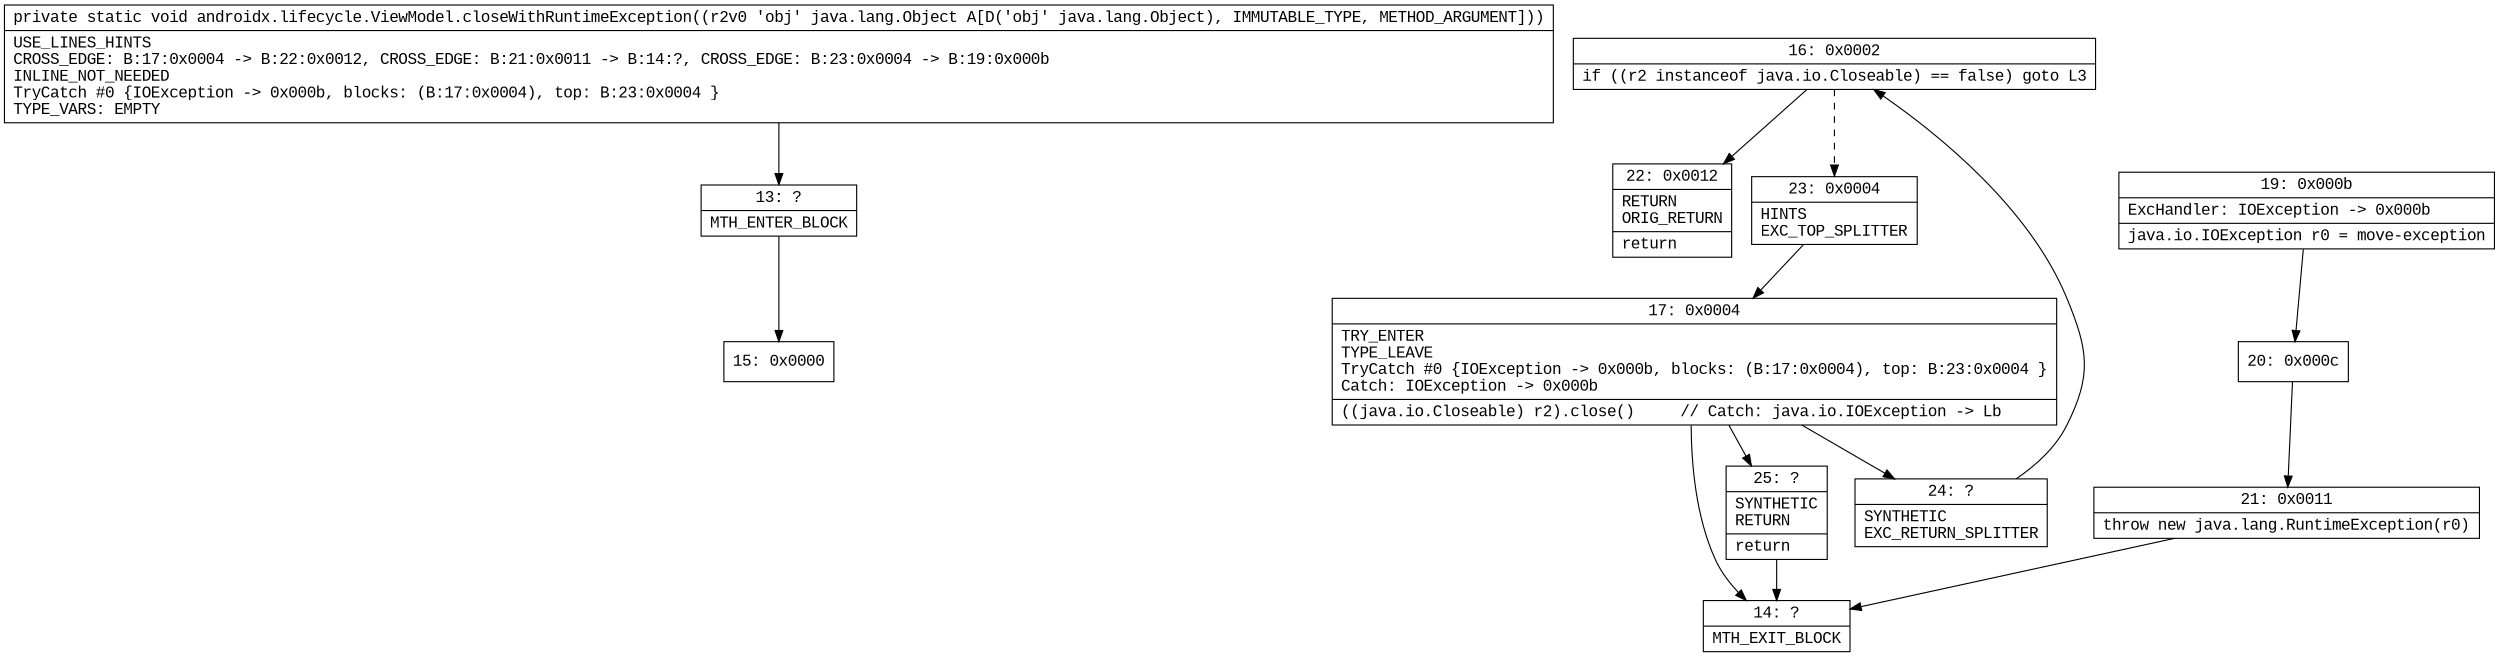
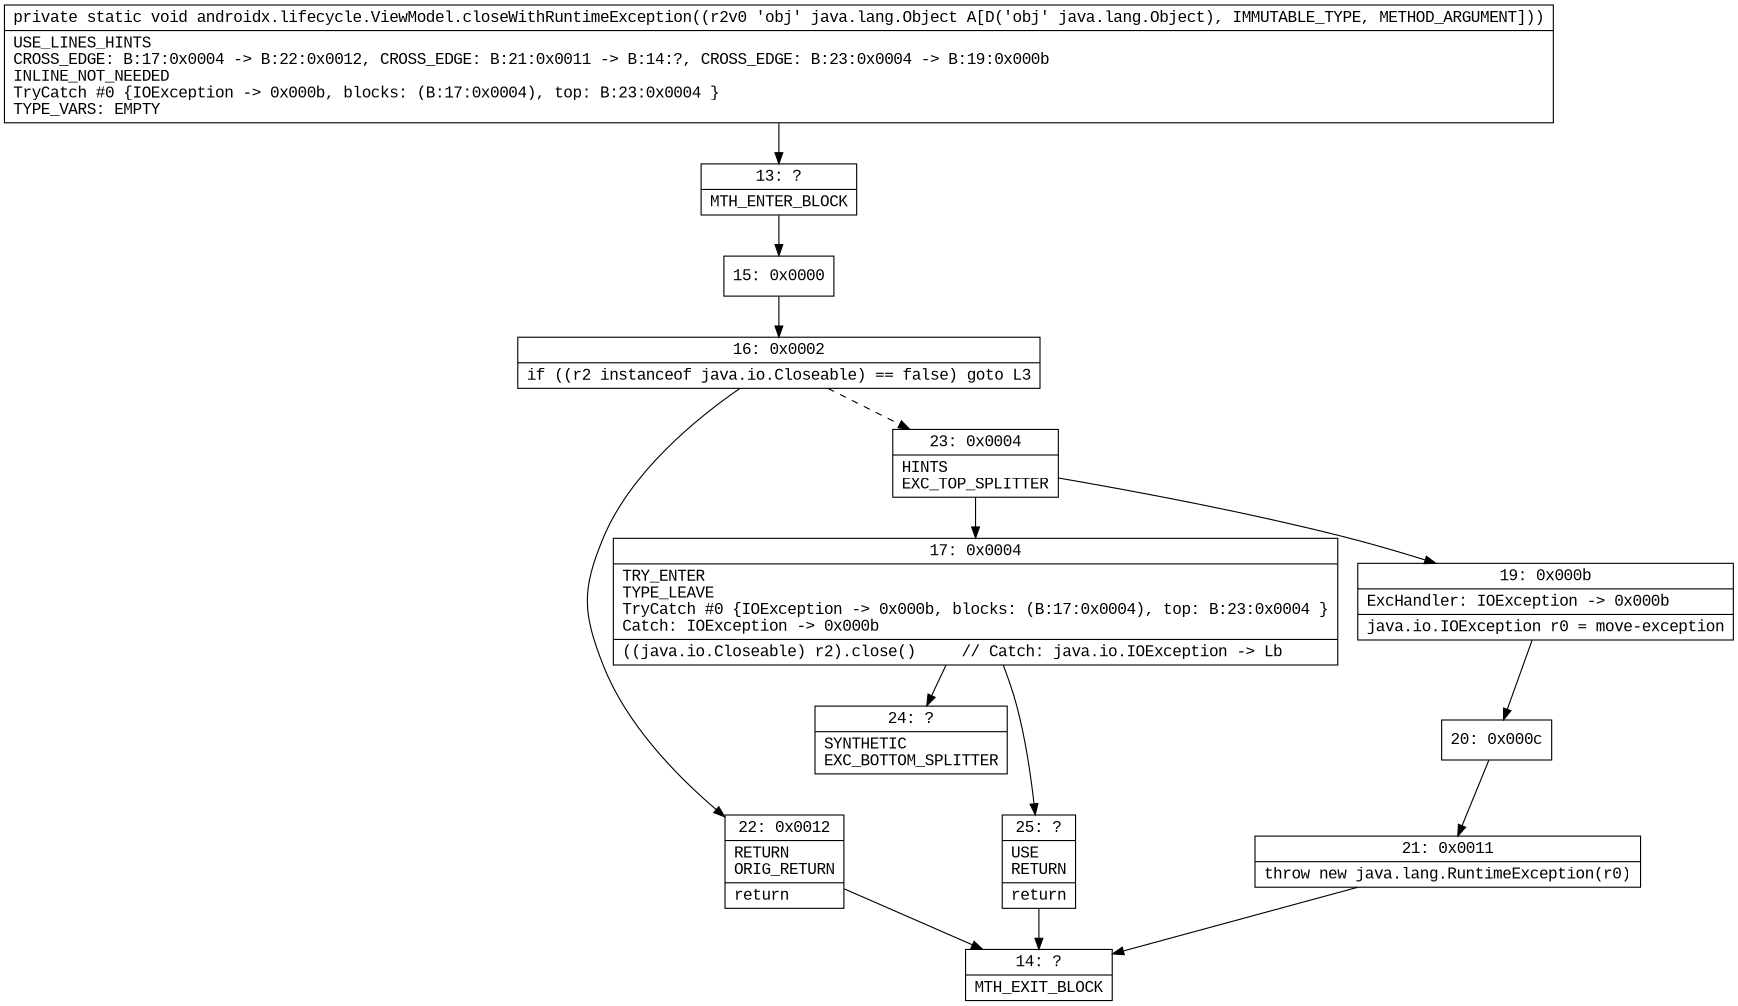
edge "24: ?" -> "16: 0x0002": now "15: 0x0000" -> "16: 0x0002"
node "25: ?": text "SYNTHETIC" -> "USE"
edge "23: 0x0004" -> "19: 0x000b": added
edge "17: 0x0004" -> "14: ?": now "22: 0x0012" -> "14: ?"
node "24: ?": text "EXC_RETURN_SPLITTER" -> "EXC_BOTTOM_SPLITTER"
